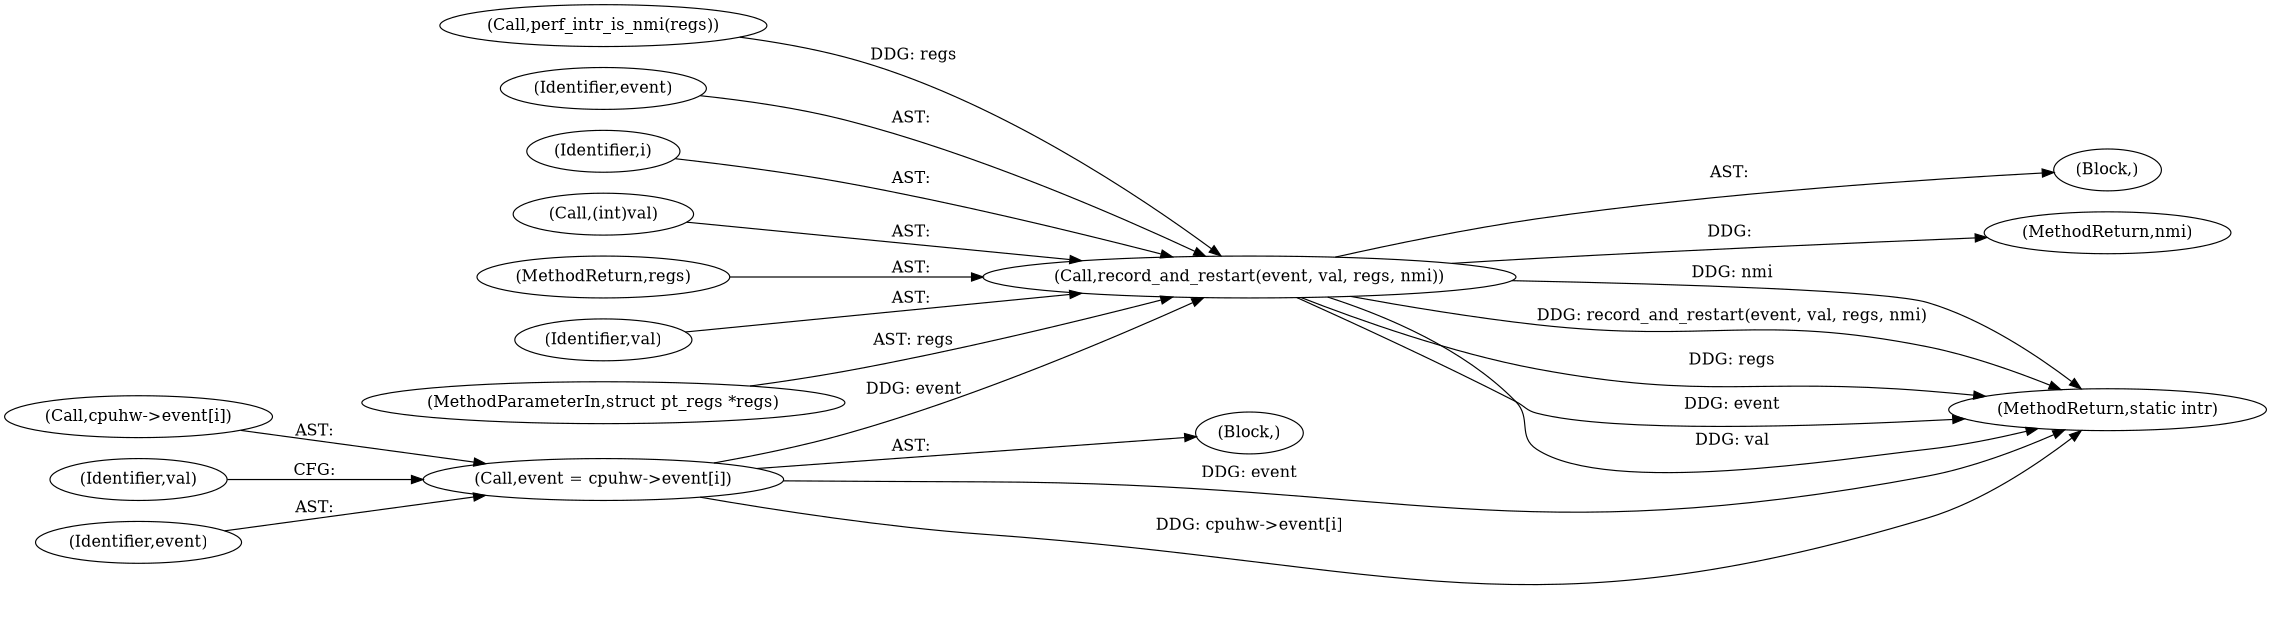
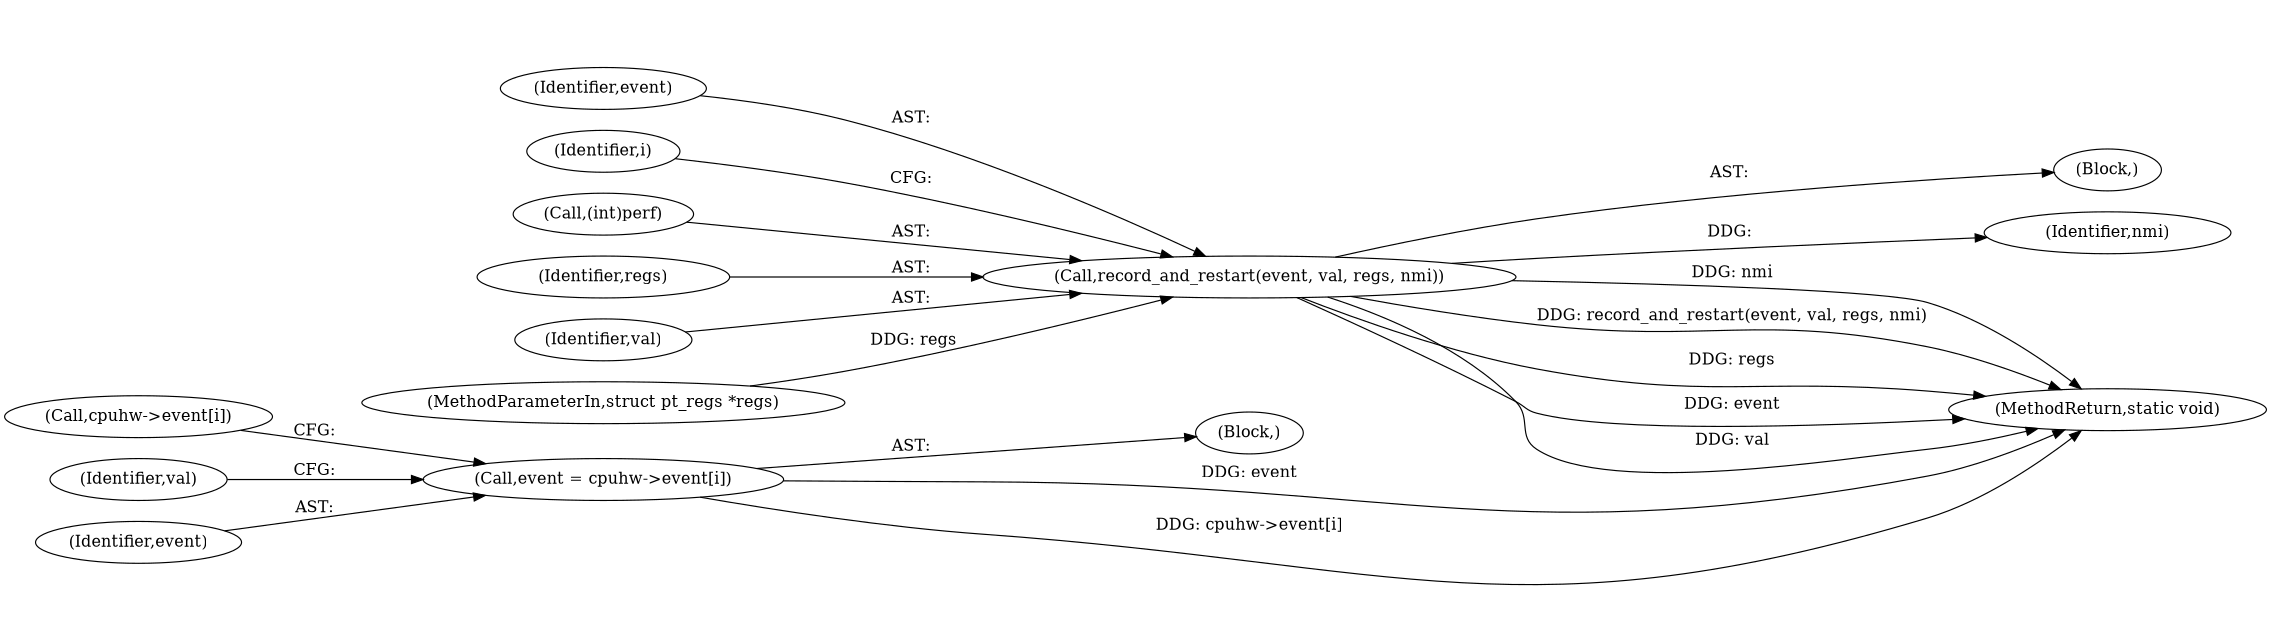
node "(Call,perf_intr_is_nmi(regs))": removed
edge "(Identifier,i)" -> "(Call,record_and_restart(event, val, regs, nmi))": label "AST: " -> "CFG: "
node "(Call,(int)val)": label "(Call,(int)val)" -> "(Call,(int)perf)"
node "(MethodReturn,nmi)": label "(MethodReturn,nmi)" -> "(Identifier,nmi)"
node "(MethodReturn,regs)": label "(MethodReturn,regs)" -> "(Identifier,regs)"
edge "(MethodParameterIn,struct pt_regs *regs)" -> "(Call,record_and_restart(event, val, regs, nmi))": label "AST: regs" -> "DDG: regs"
edge "(Call,event = cpuhw->event[i])" -> "(Call,record_and_restart(event, val, regs, nmi))": removed, label "DDG: event"
node "(MethodReturn,static intr)": label "(MethodReturn,static intr)" -> "(MethodReturn,static void)"
edge "(Call,cpuhw->event[i])" -> "(Call,event = cpuhw->event[i])": label "AST: " -> "CFG: "
